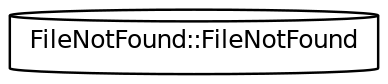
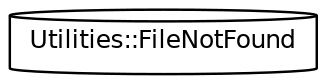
node "FileNotFound::FileNotFound": label "FileNotFound::FileNotFound" -> "Utilities::FileNotFound"
